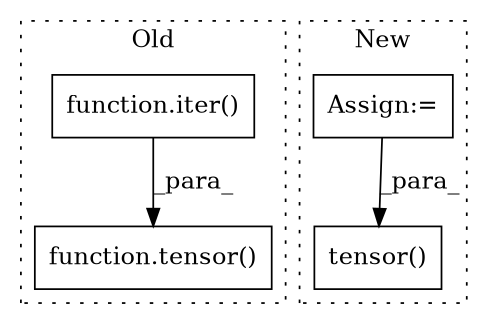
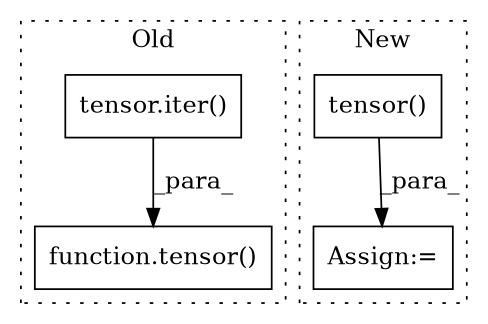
node "function.iter()": label "function.iter()" -> "tensor.iter()"
edge "Assign:=" -> "tensor()": reversed
